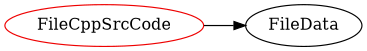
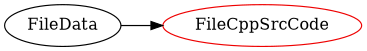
edge "FileCppSrcCode" -> "FileData": reversed
